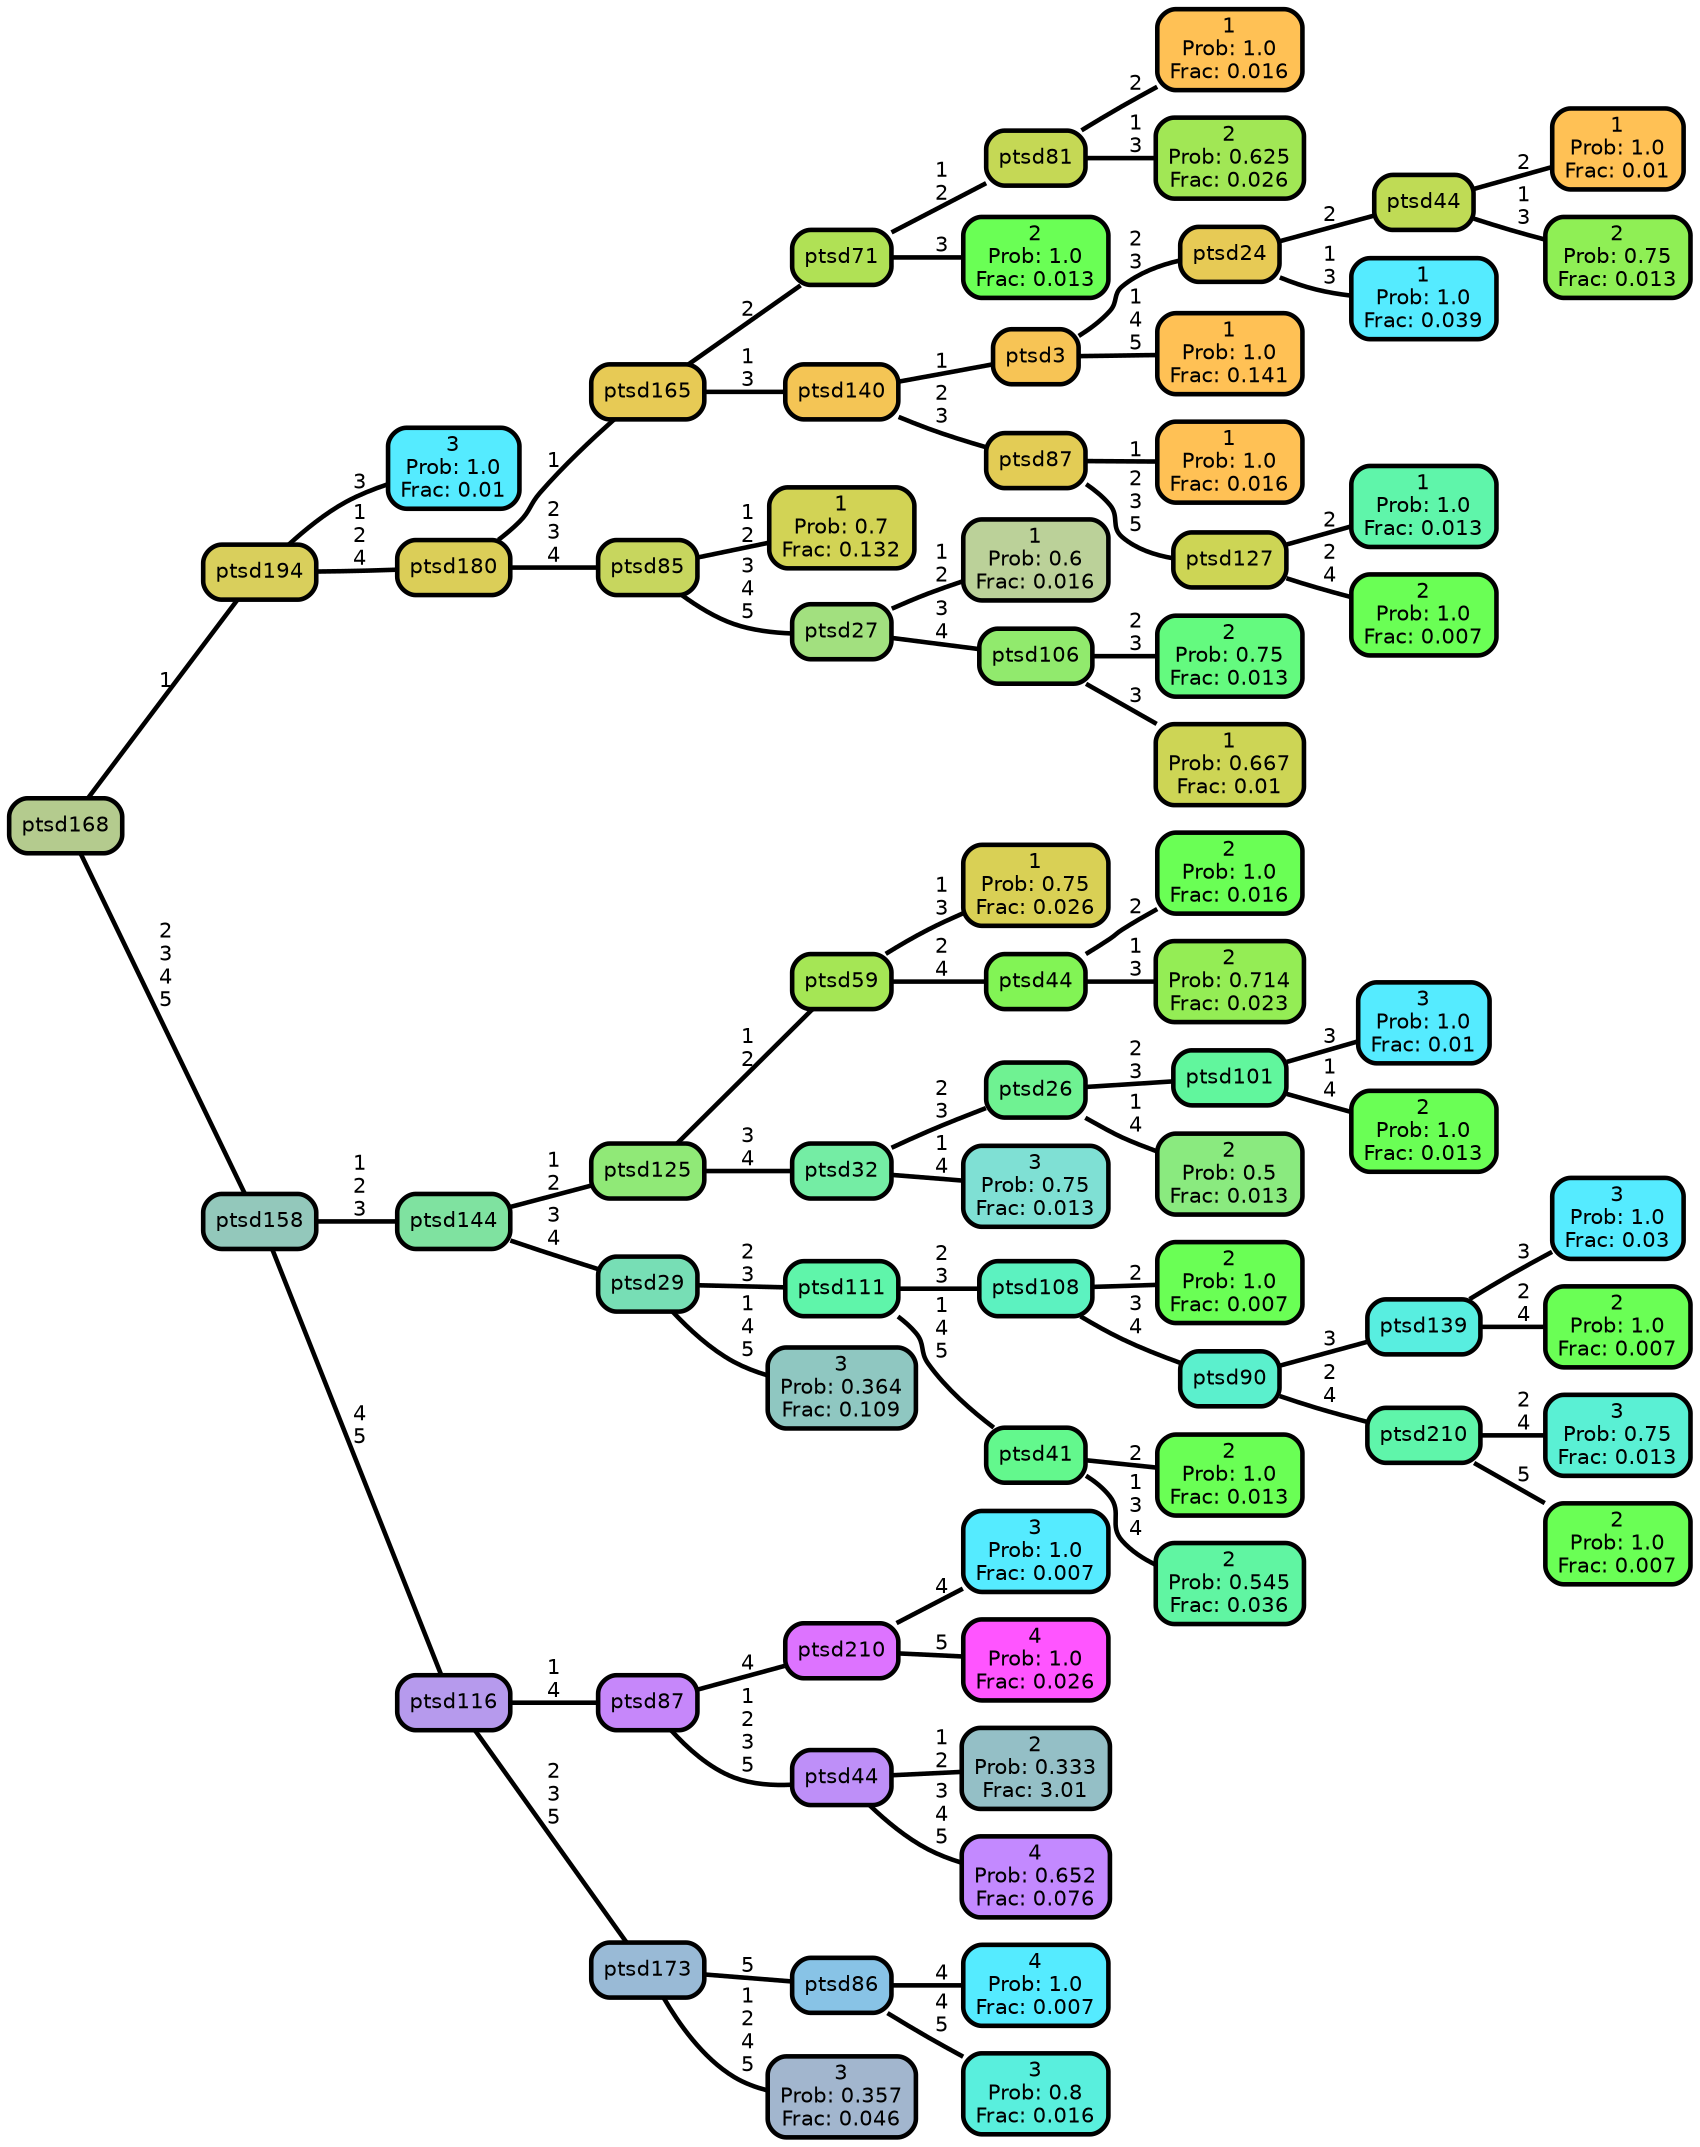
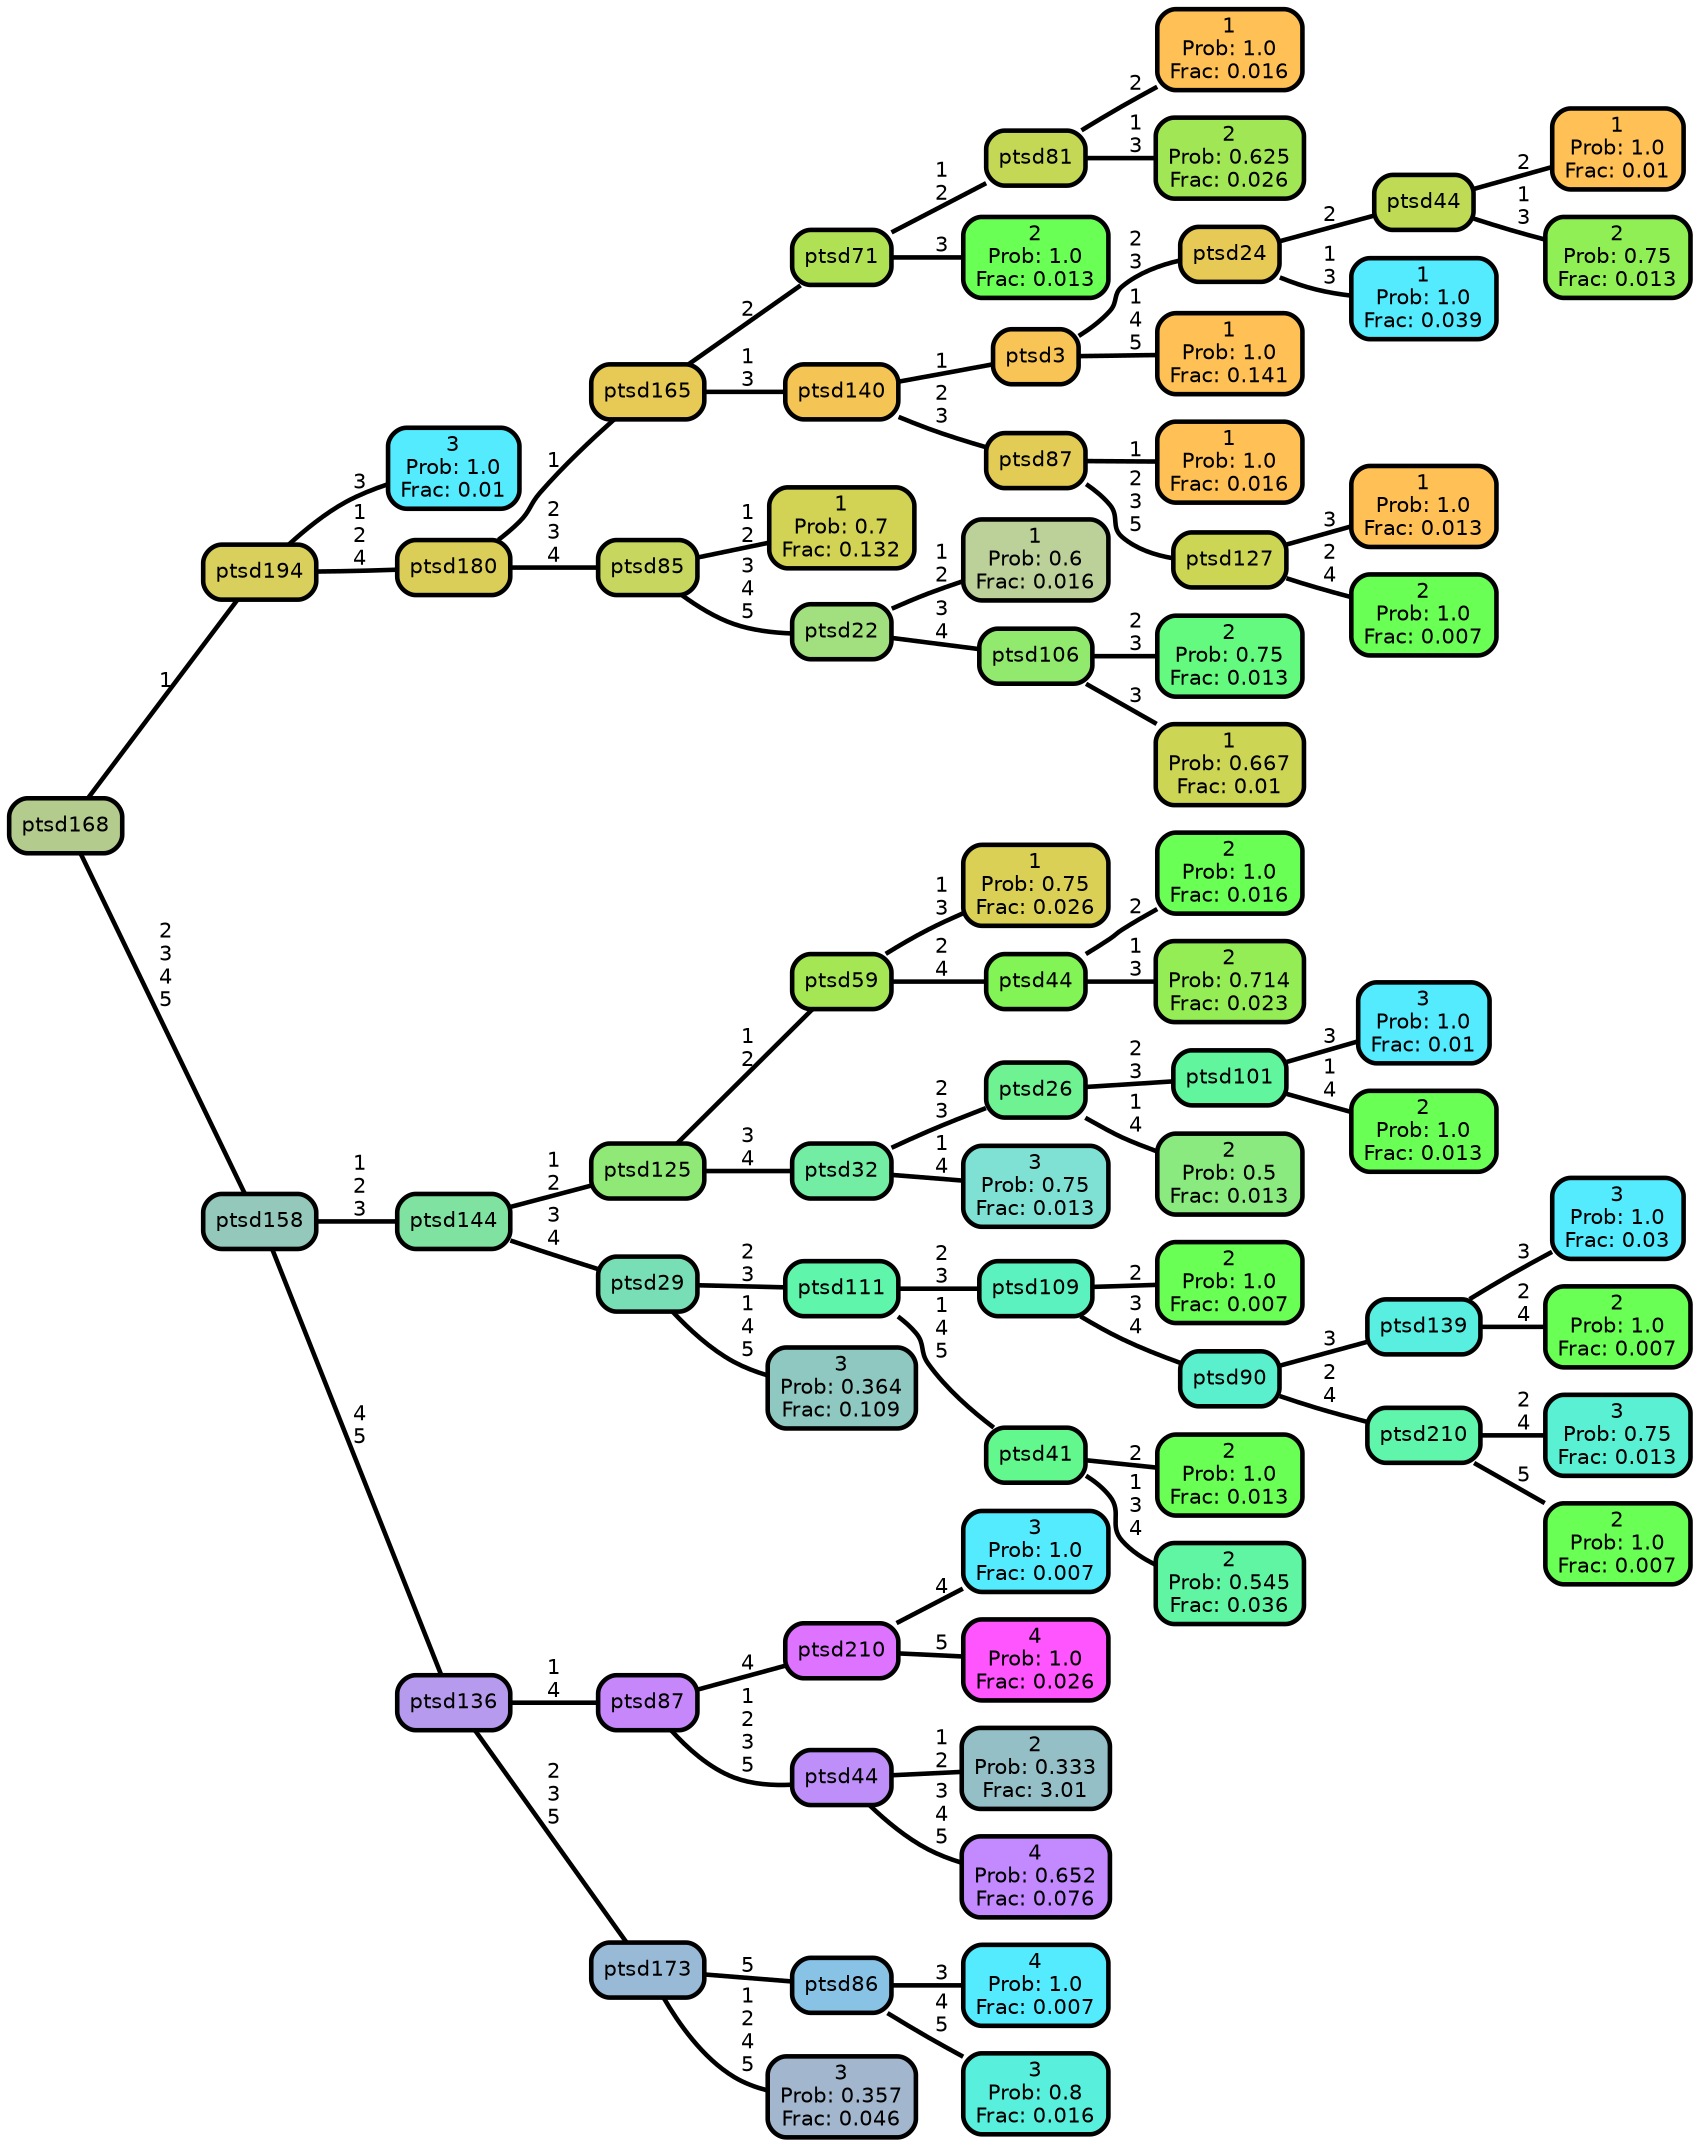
node "1 Prob: 1.0 Frac: 0.013": fillcolor #5ff5aa -> #ffc155
edge "1 Prob: 1.0 Frac: 0.013" -- "ptsd127": label " 2" -> " 3"
node "ptsd27": label "ptsd27" -> "ptsd22"
node "ptsd108": label "ptsd108" -> "ptsd109"
node "ptsd116": label "ptsd116" -> "ptsd136"
edge "ptsd86" -- "4 Prob: 1.0 Frac: 0.007": label " 4" -> " 3"
